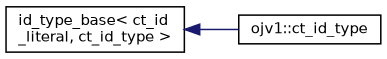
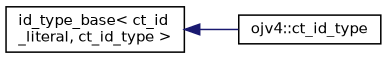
node "ojv1::ct_id_type": label "ojv1::ct_id_type" -> "ojv4::ct_id_type"
